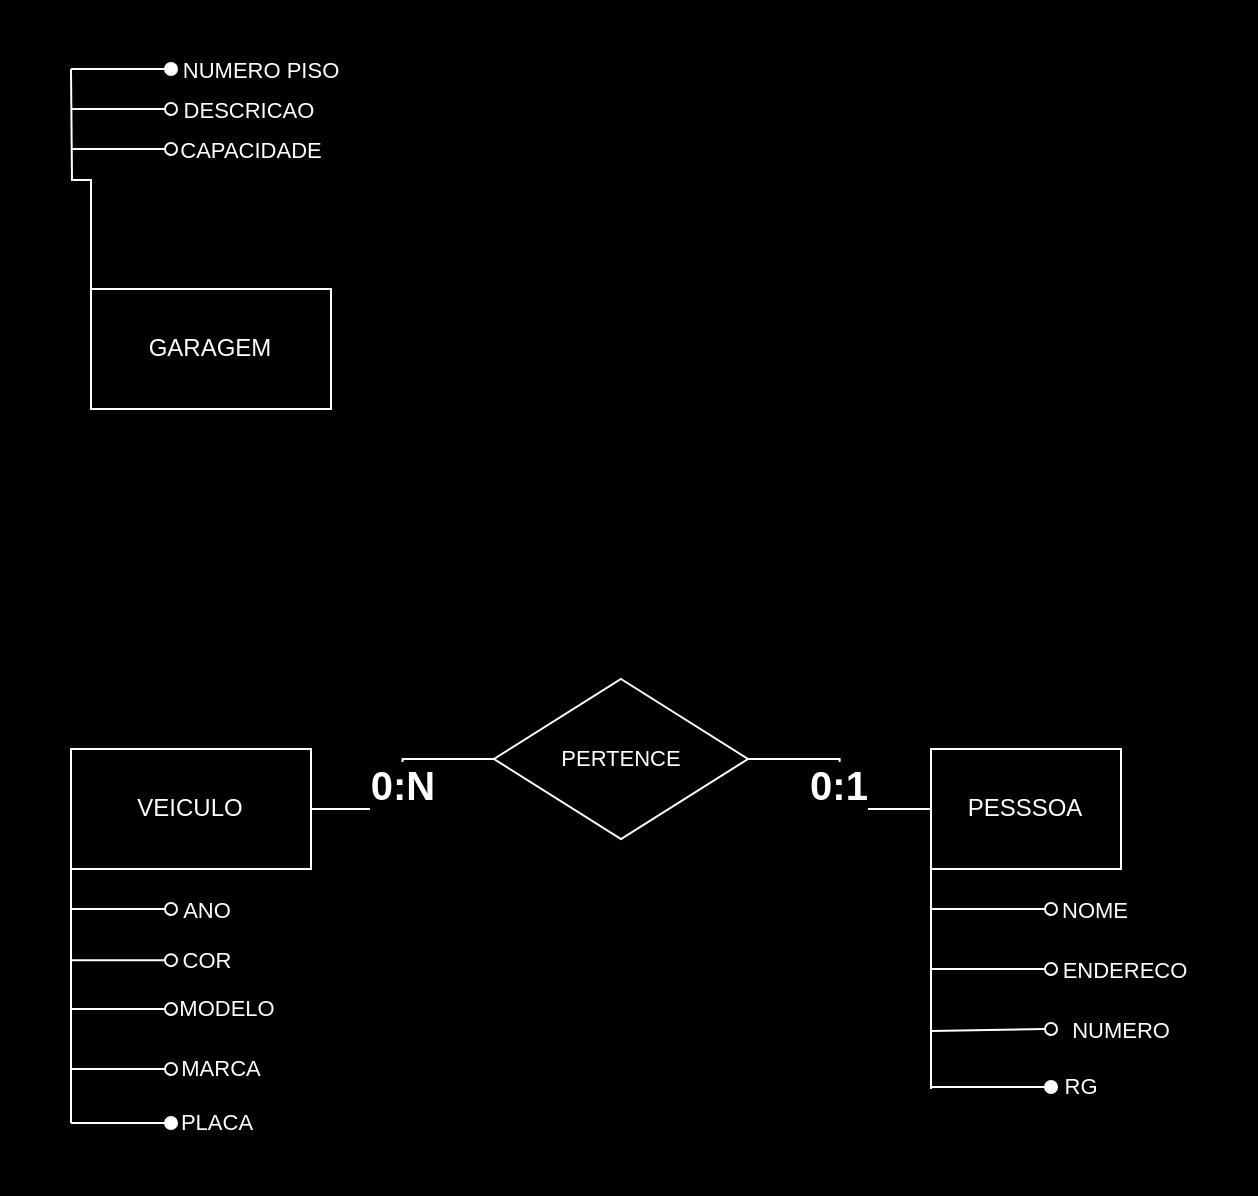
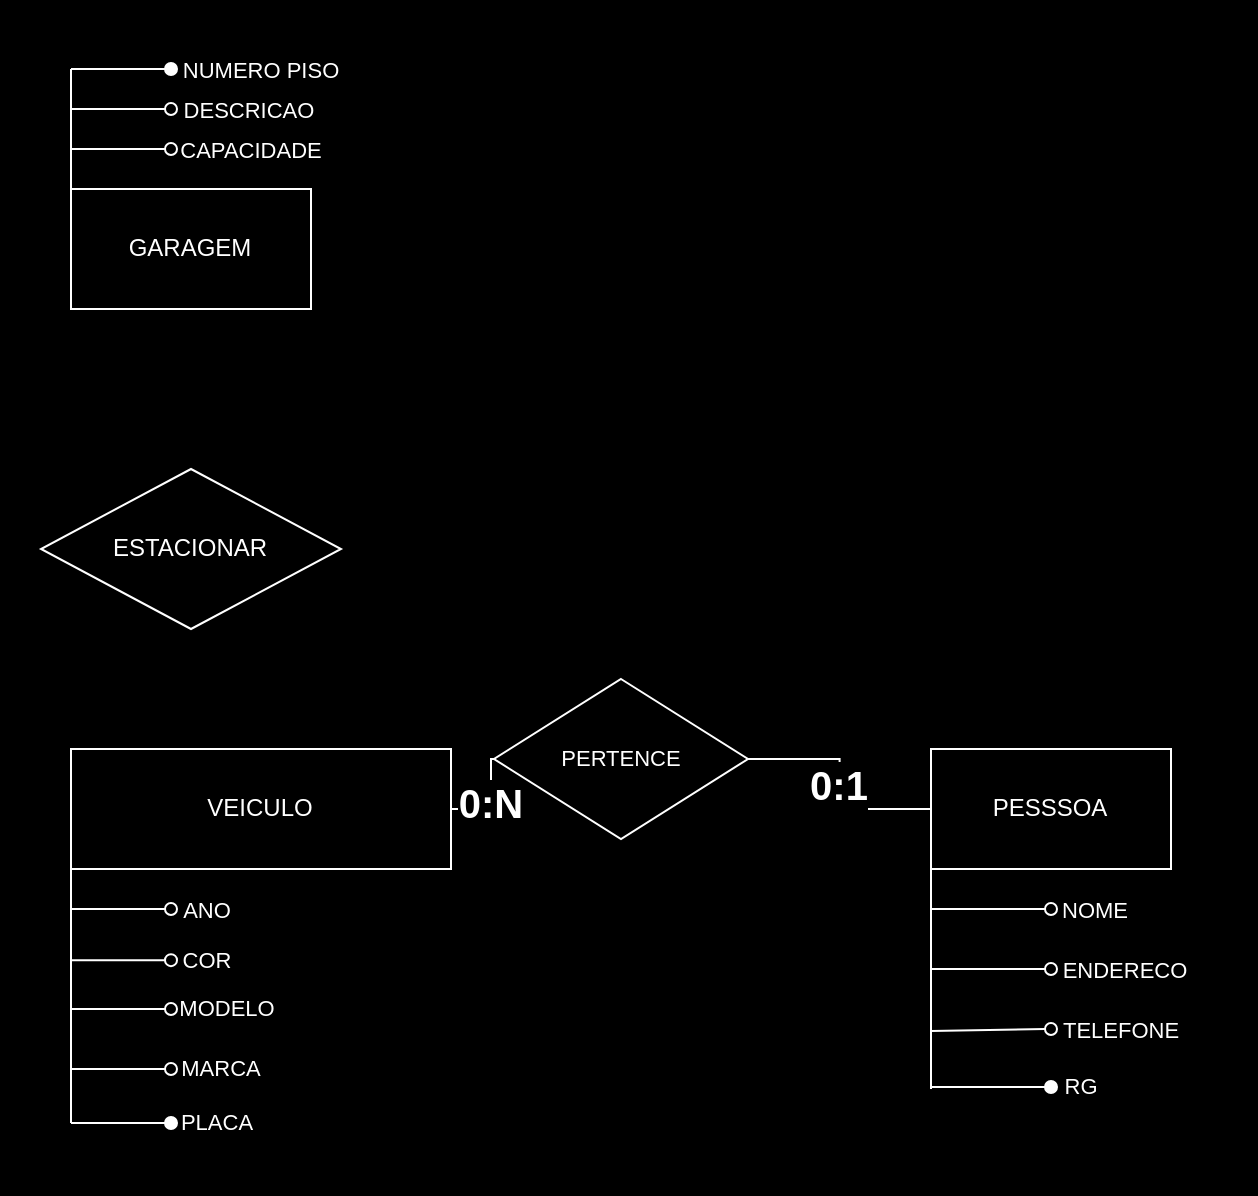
node "GARAGEM": moved (211, 349) -> (191, 249)
node "ESTACIONAR": added
node "VEICULO": size 240x120 -> 380x120
node "PESSSOA": size 190x120 -> 240x120
node "NUMERO": label "NUMERO" -> "TELEFONE"
